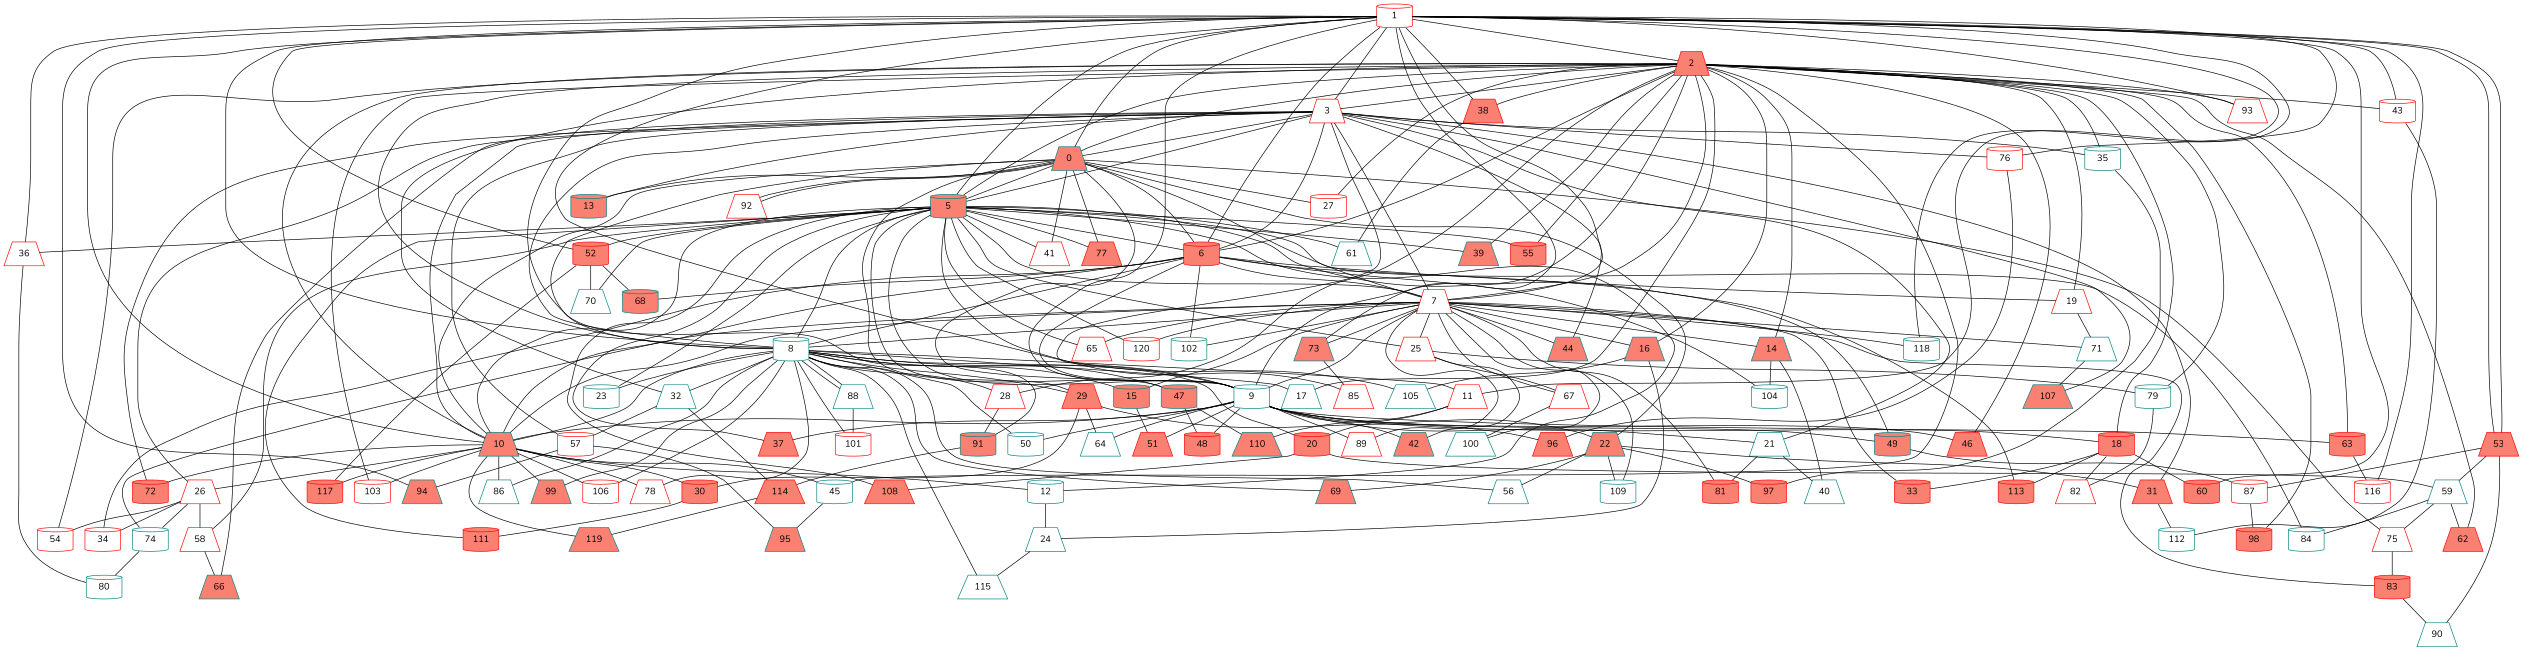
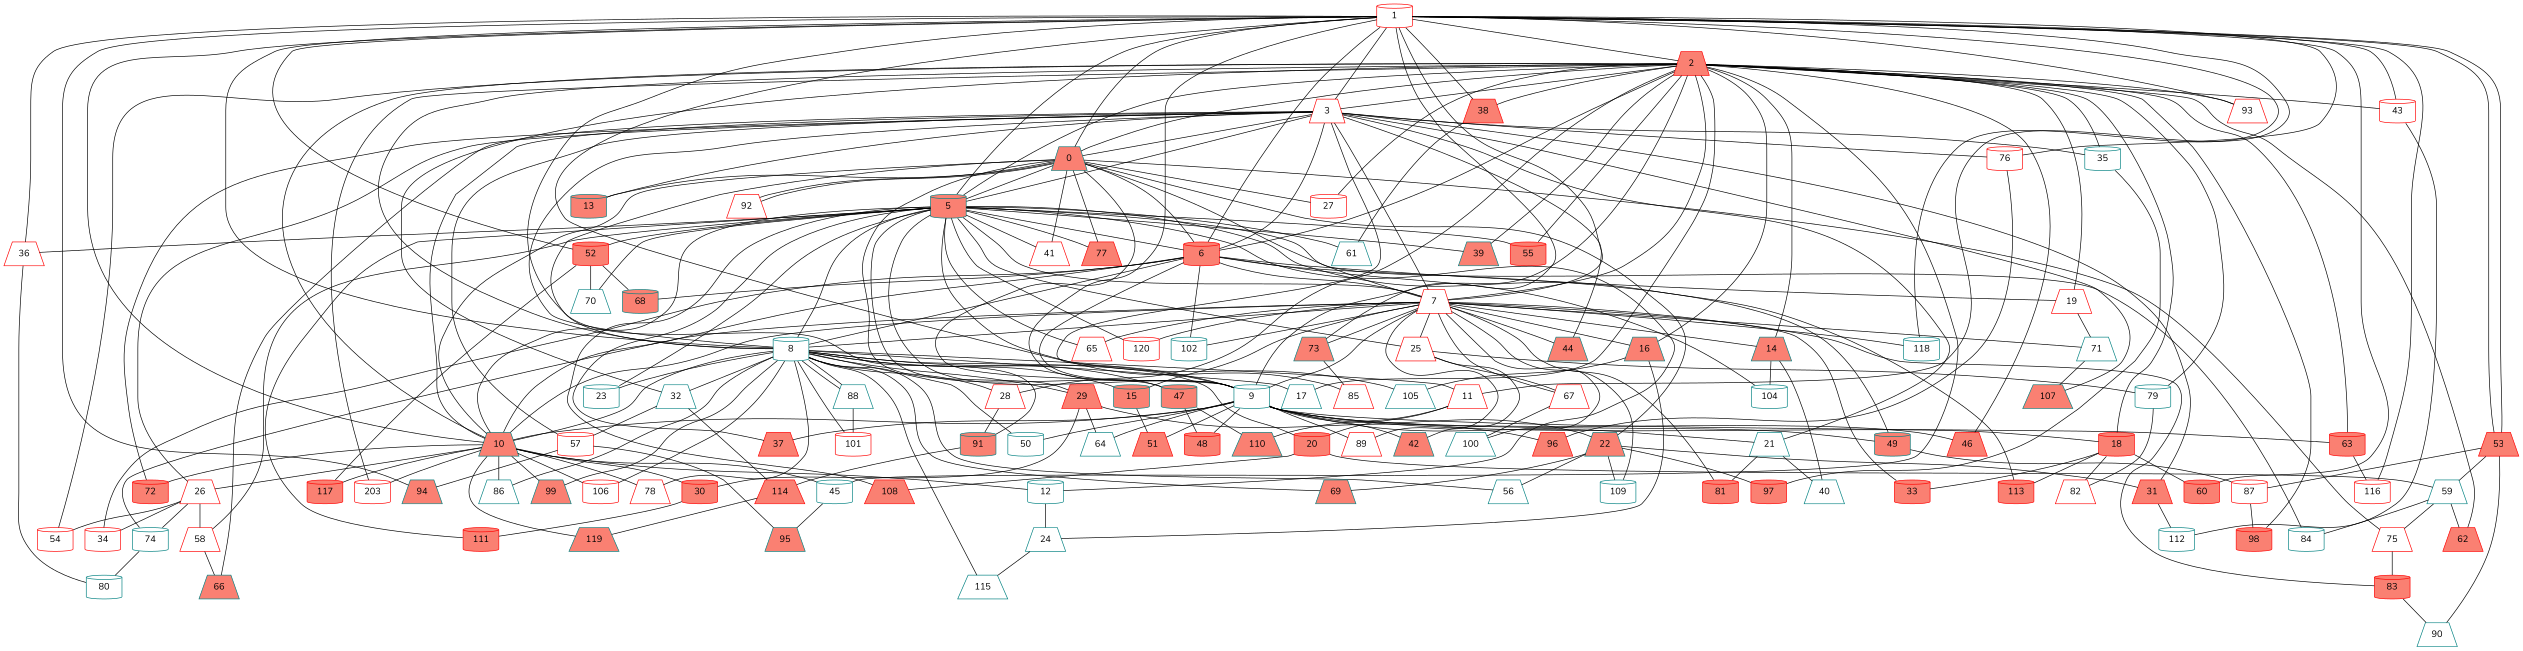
node "103": label "103" -> "203"
